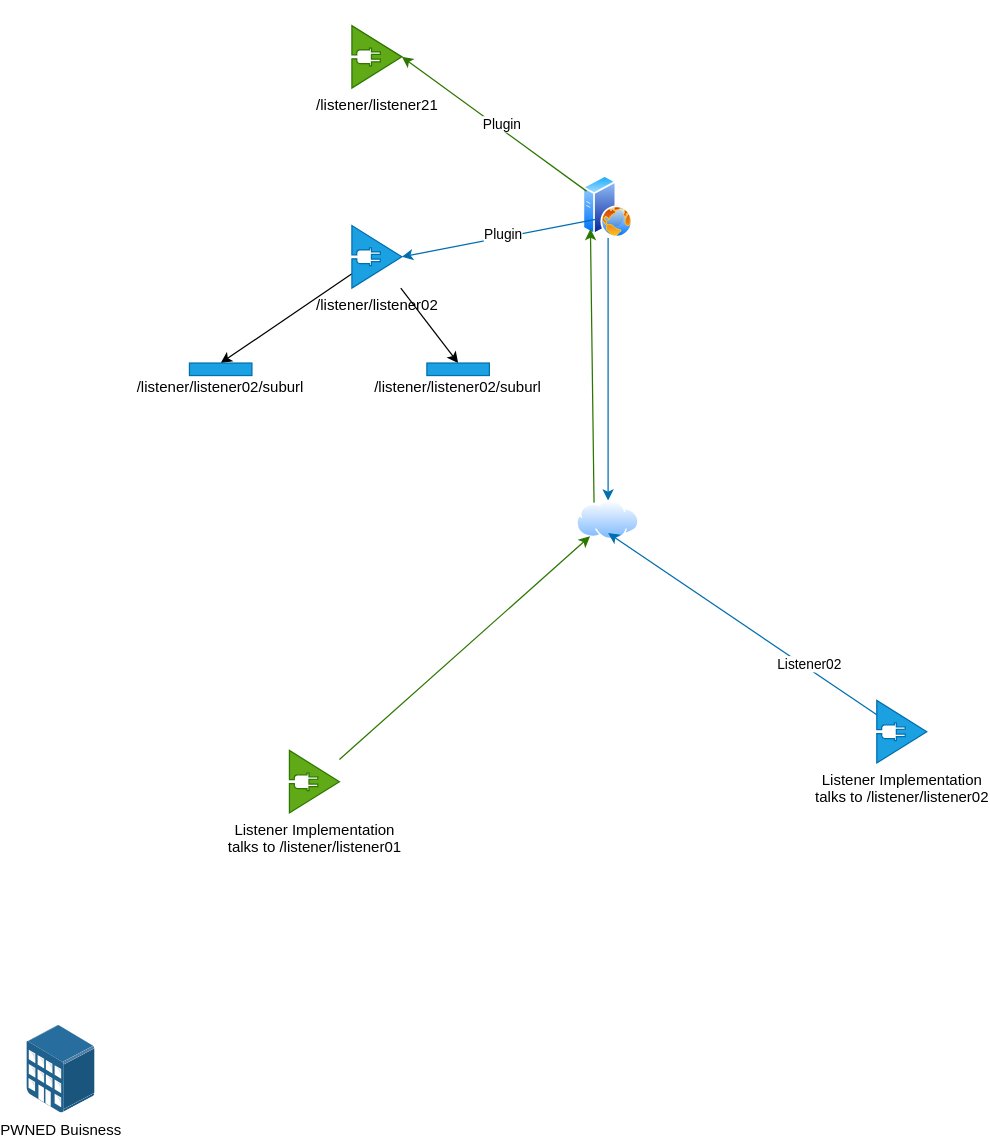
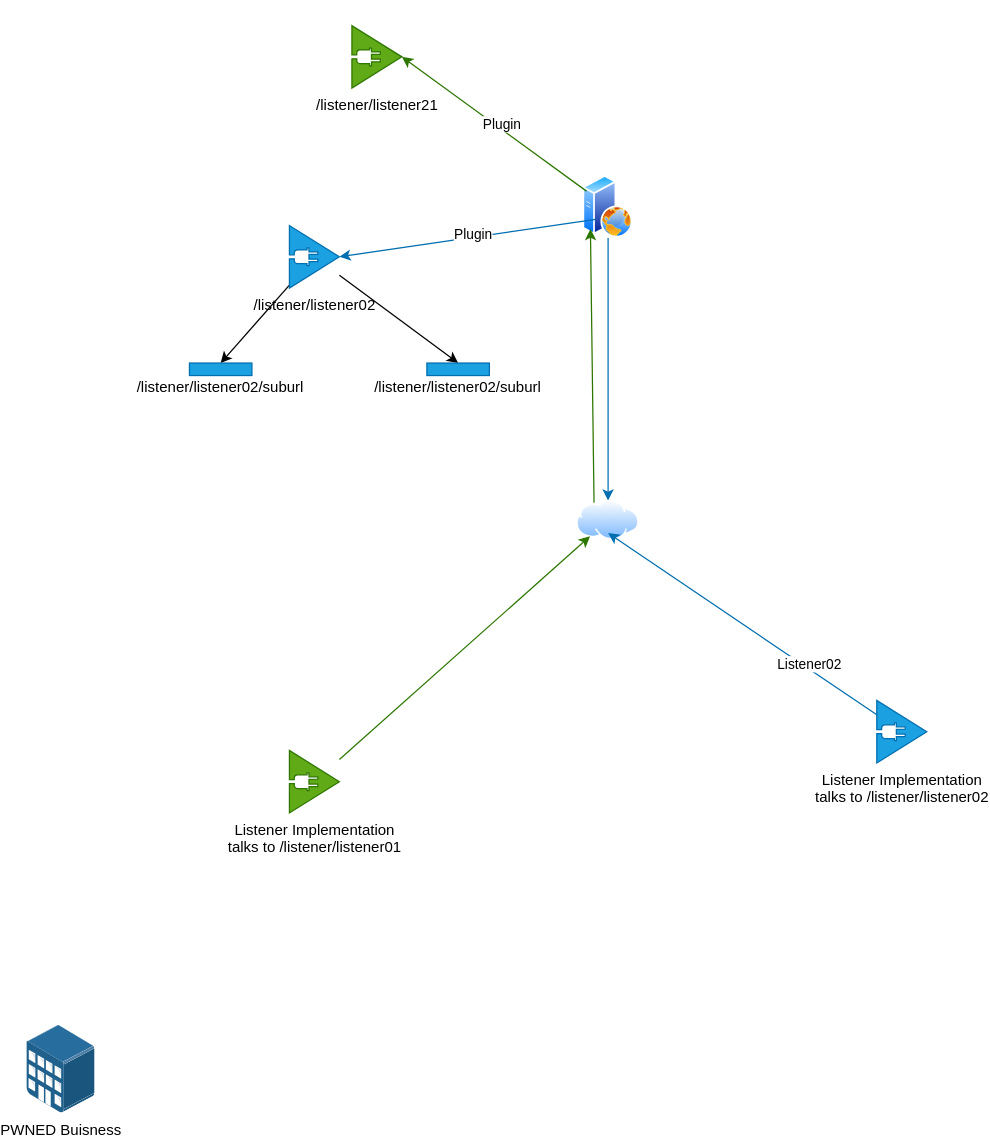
node "/listener/listener02": moved (377, 257) -> (314, 257)
